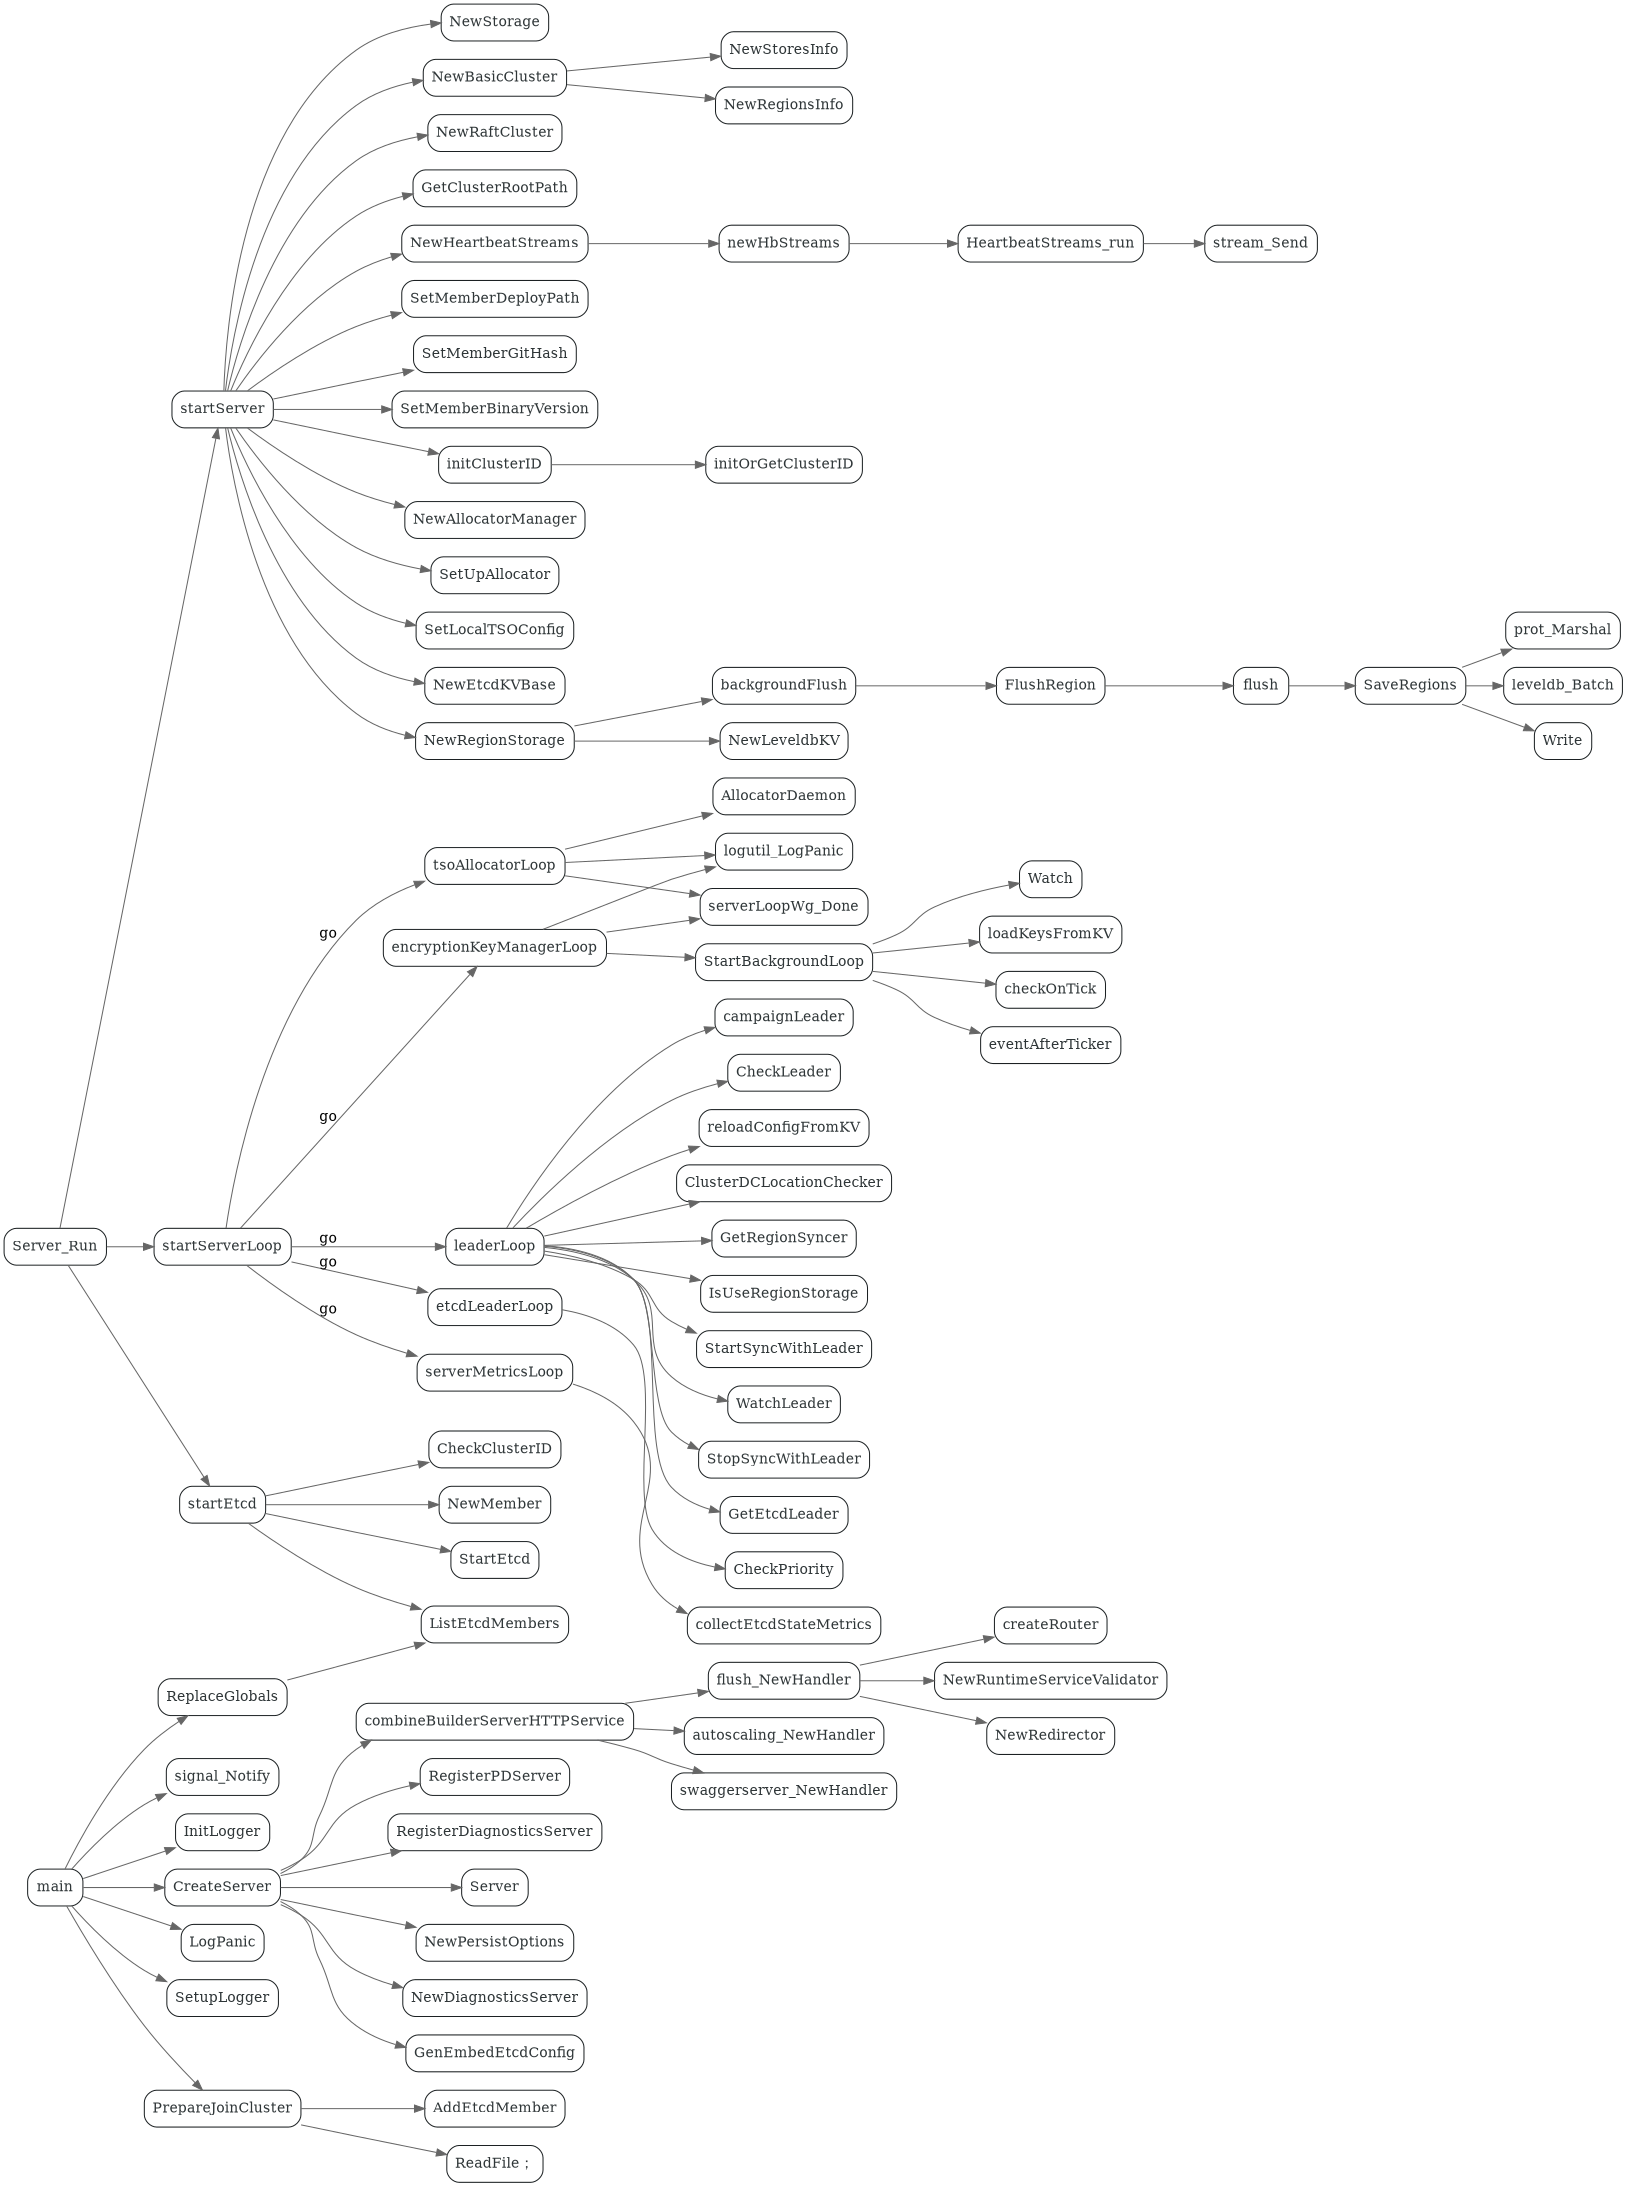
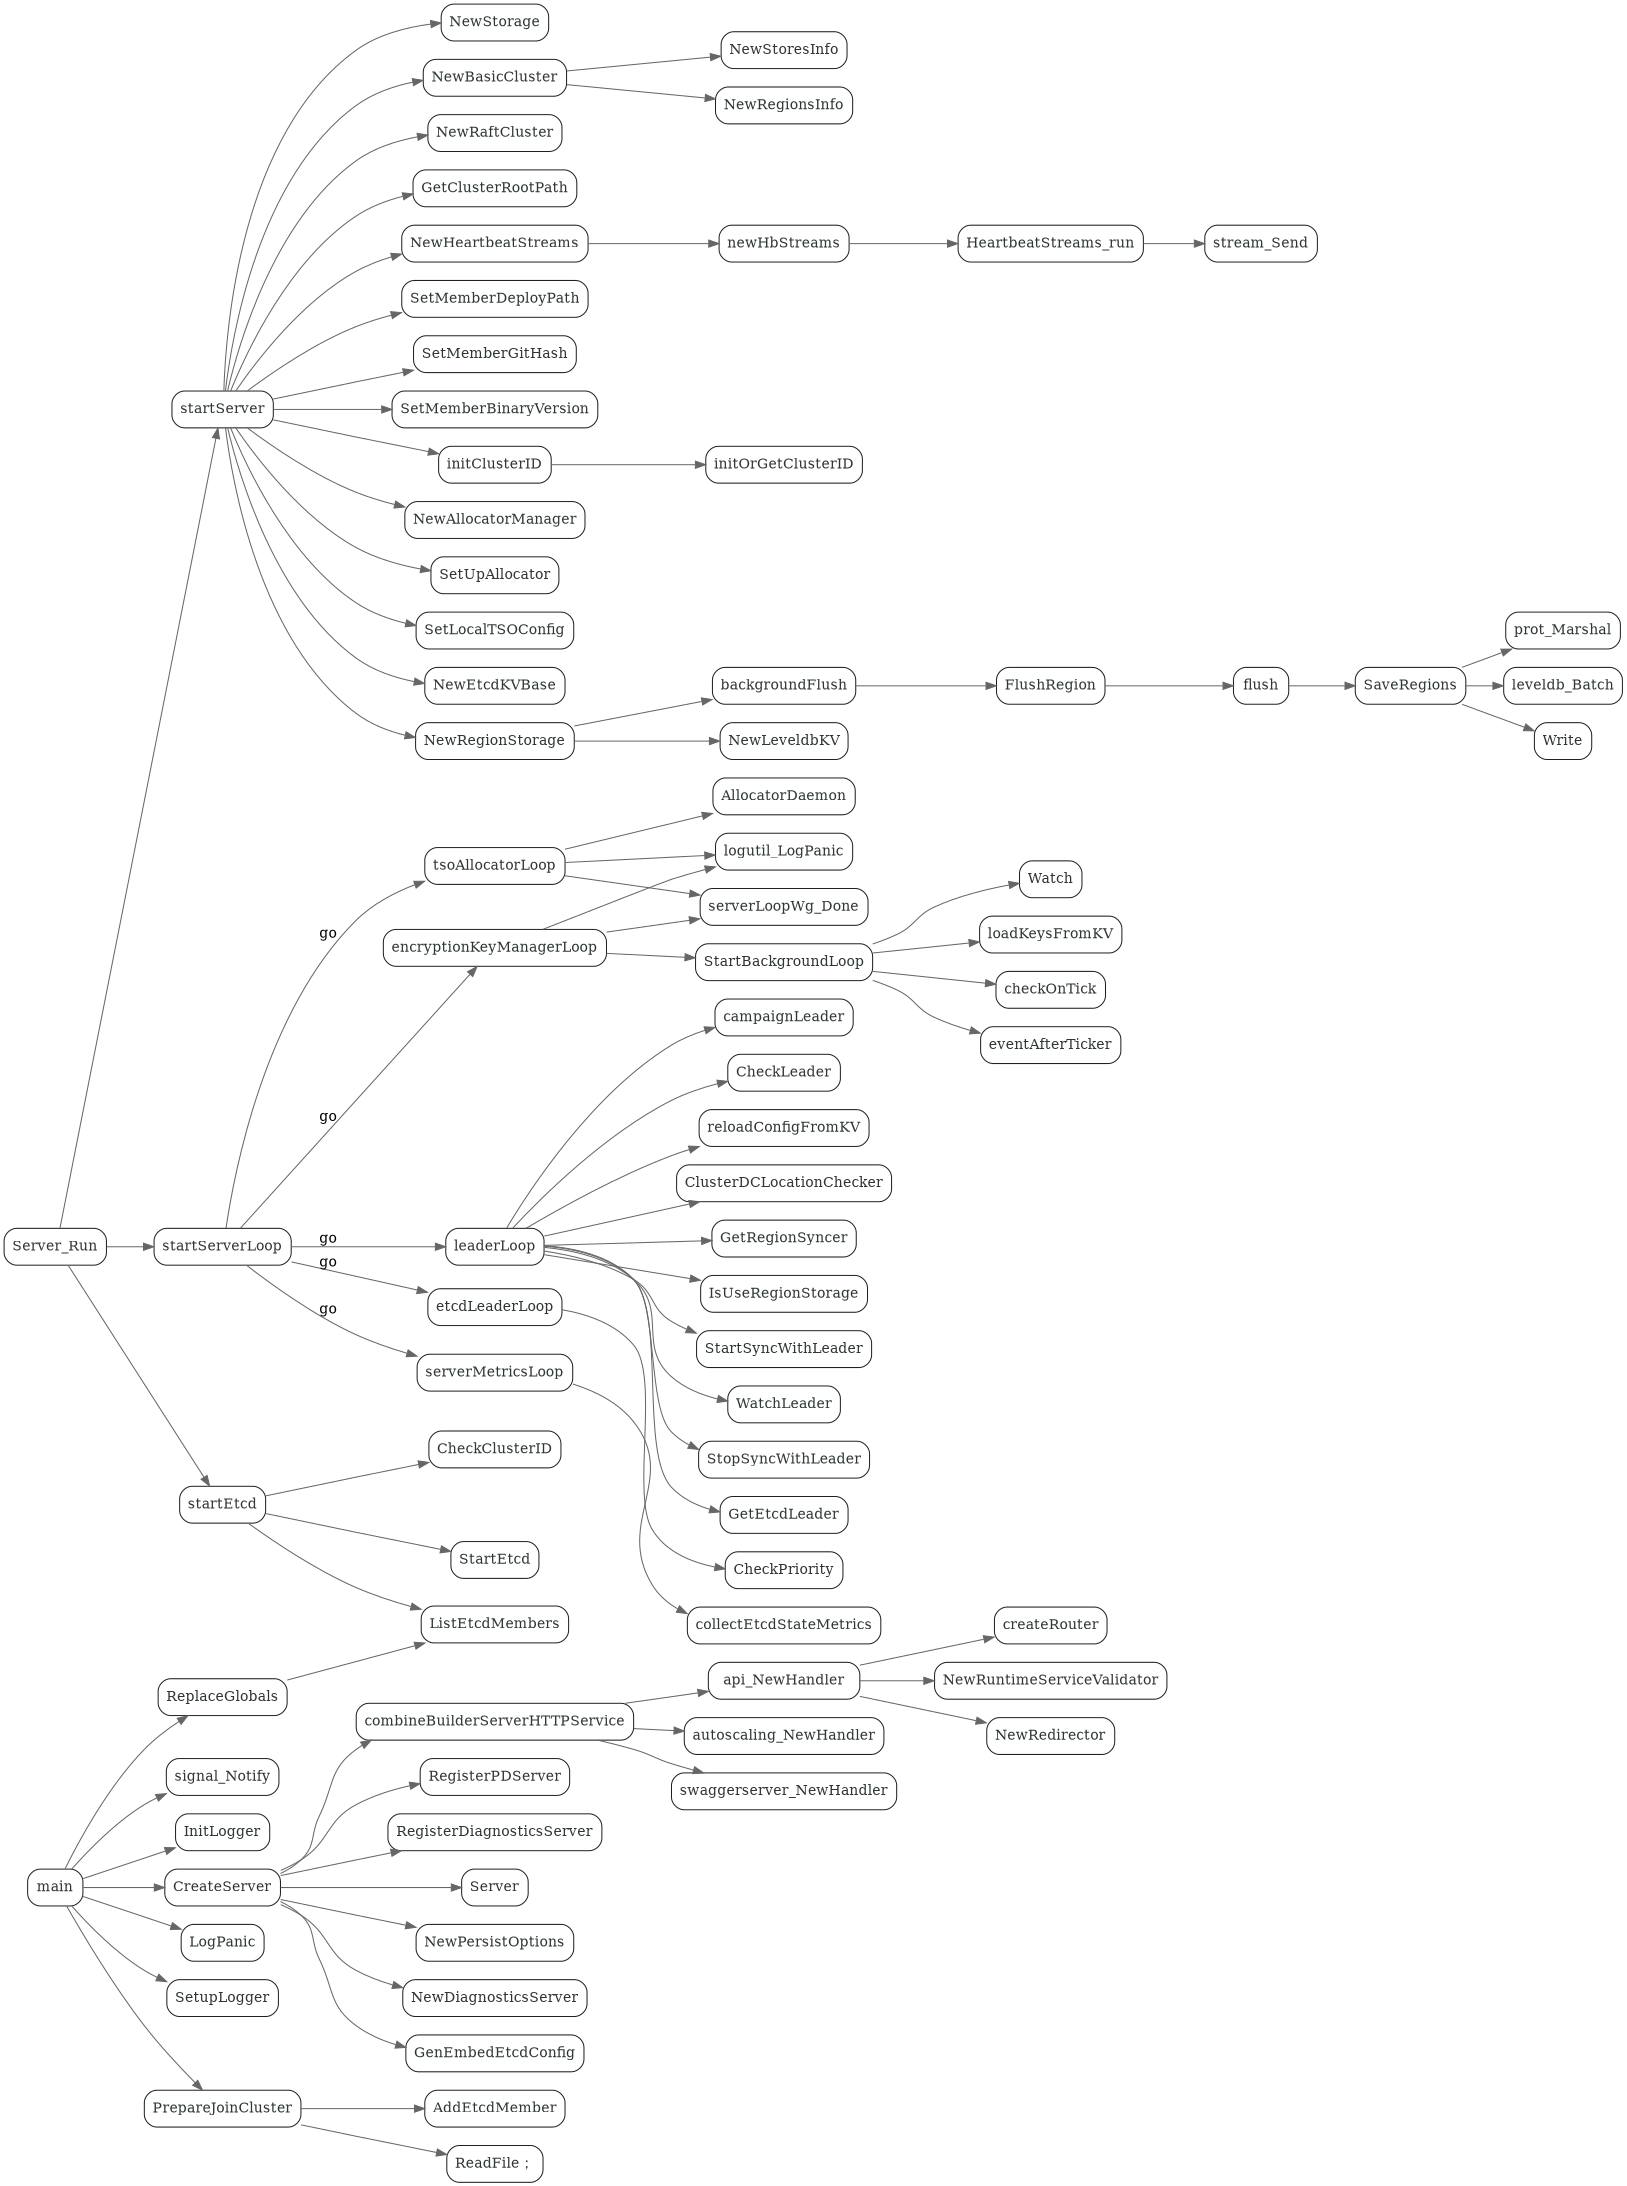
node "NewMember": removed
node "flush_NewHandler": label "flush_NewHandler" -> "api_NewHandler"
